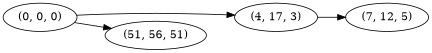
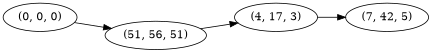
edge "(0, 0, 0)" -> "(4, 17, 3)": now "(51, 56, 51)" -> "(4, 17, 3)"
node "(7, 12, 5)": label "(7, 12, 5)" -> "(7, 42, 5)"
